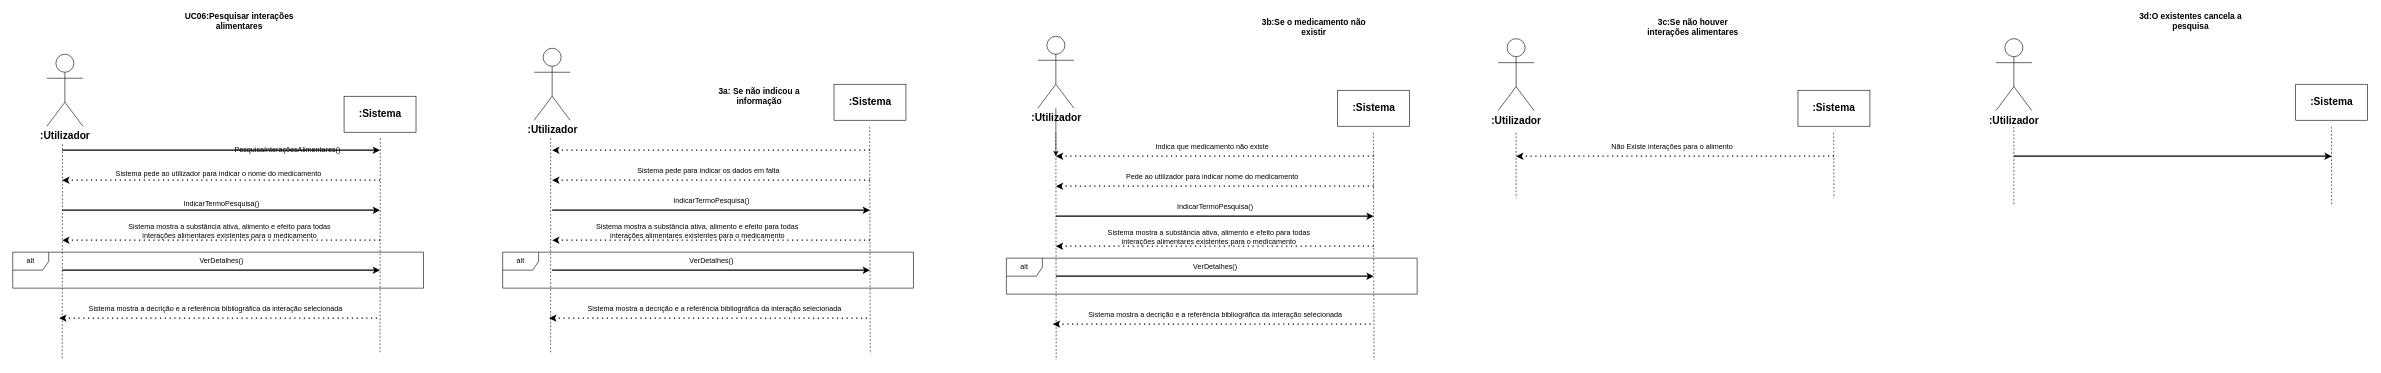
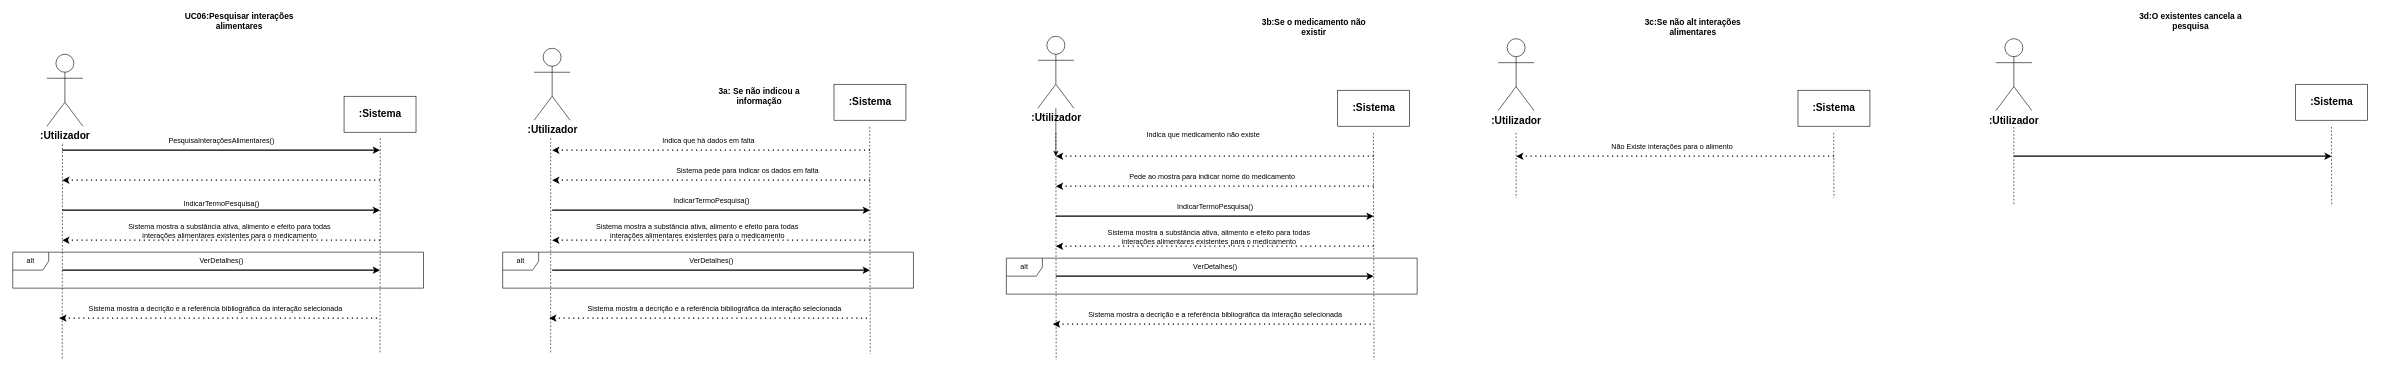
node "3c:Se não houver interações alimentares": label "3c:Se não houver interações alimentares" -> "3c:Se não alt interações alimentares"
node "Indica que há dados em falta": added
node "Indica que medicamento não existe": moved (1212, 147) -> (1203, 135)
node "PesquisaInteraçõesAlimentares()": moved (287, 150) -> (221, 141)
node "Sistema pede para indicar os dados em falta": moved (708, 171) -> (747, 171)
node "Sistema pede ao utilizador para indicar o nome do medicamento": removed
node "Pede ao utilizador para indicar nome do medicamento": label "Pede ao utilizador para indicar nome do medicamento" -> "Pede ao mostra para indicar nome do medicamento"
